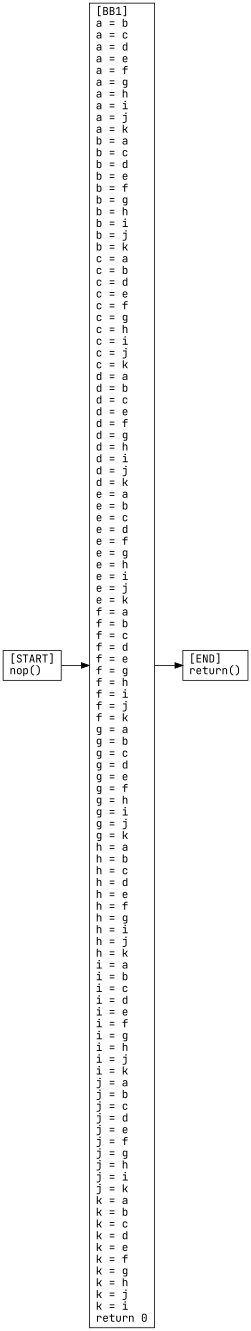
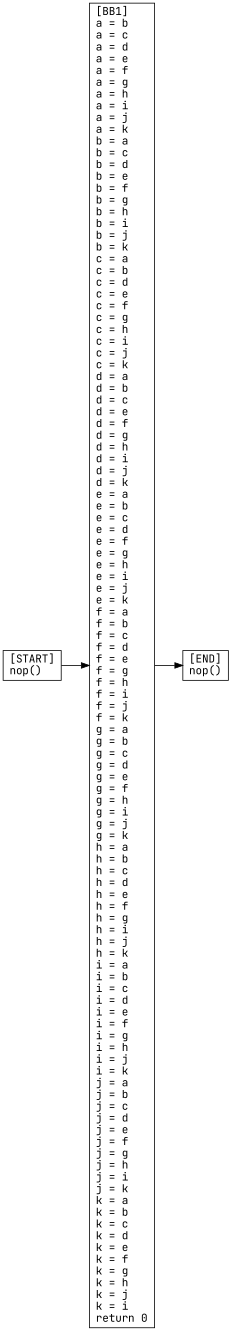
node "[END] return()": label "[END] return()" -> "[END] nop()"
